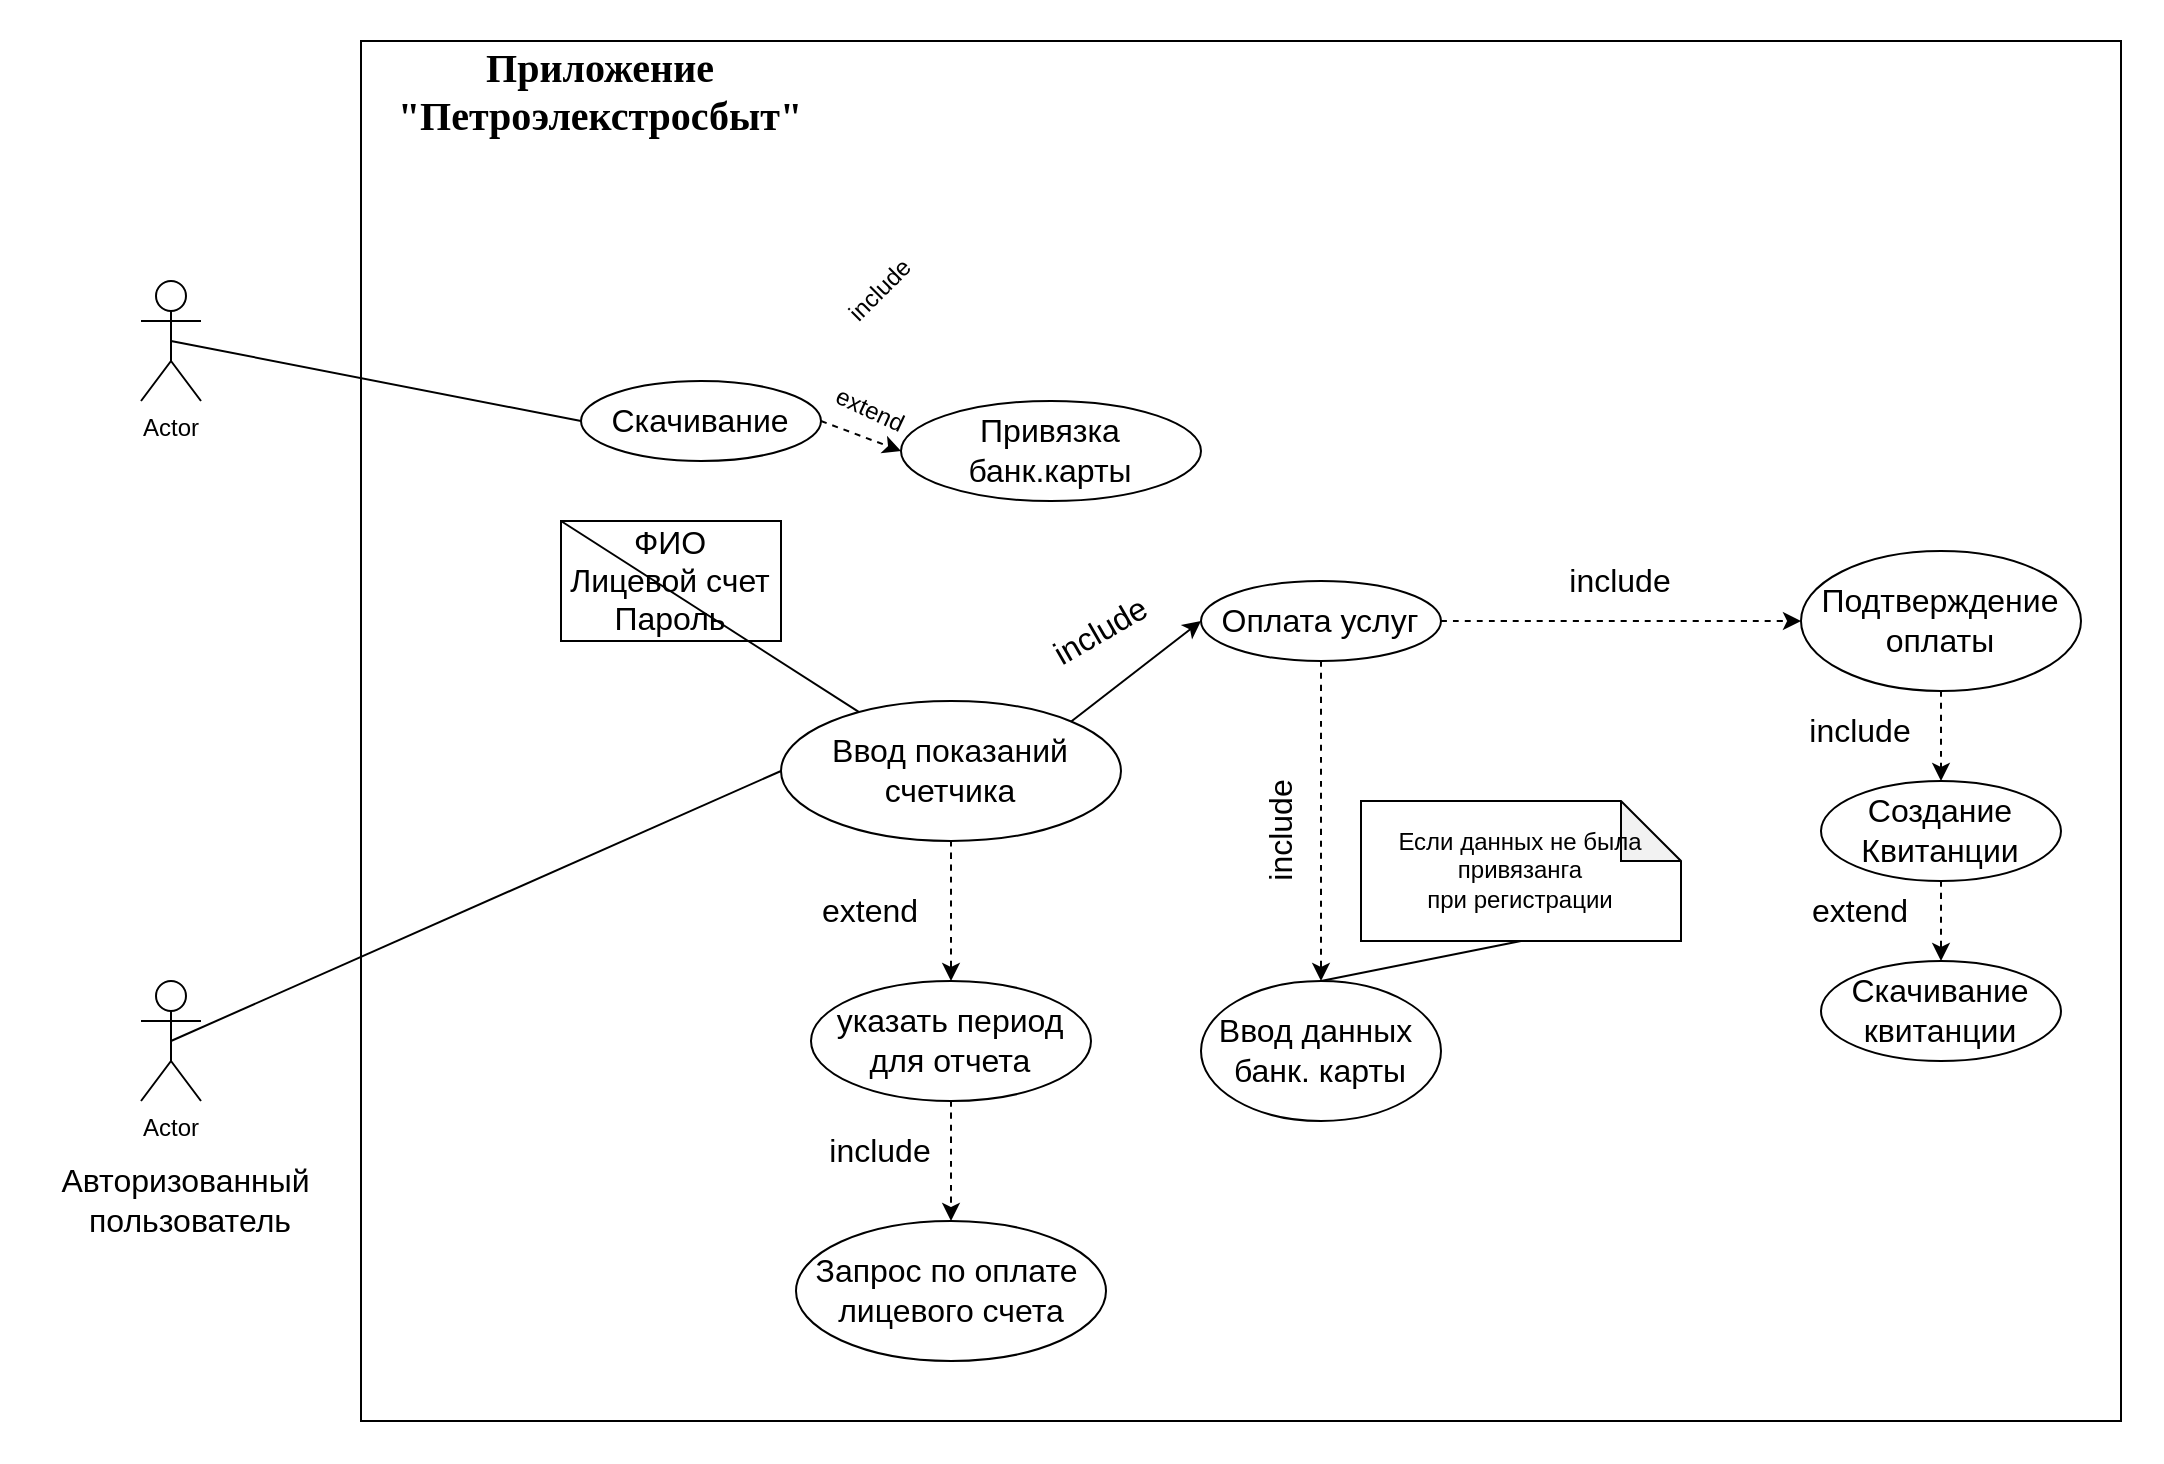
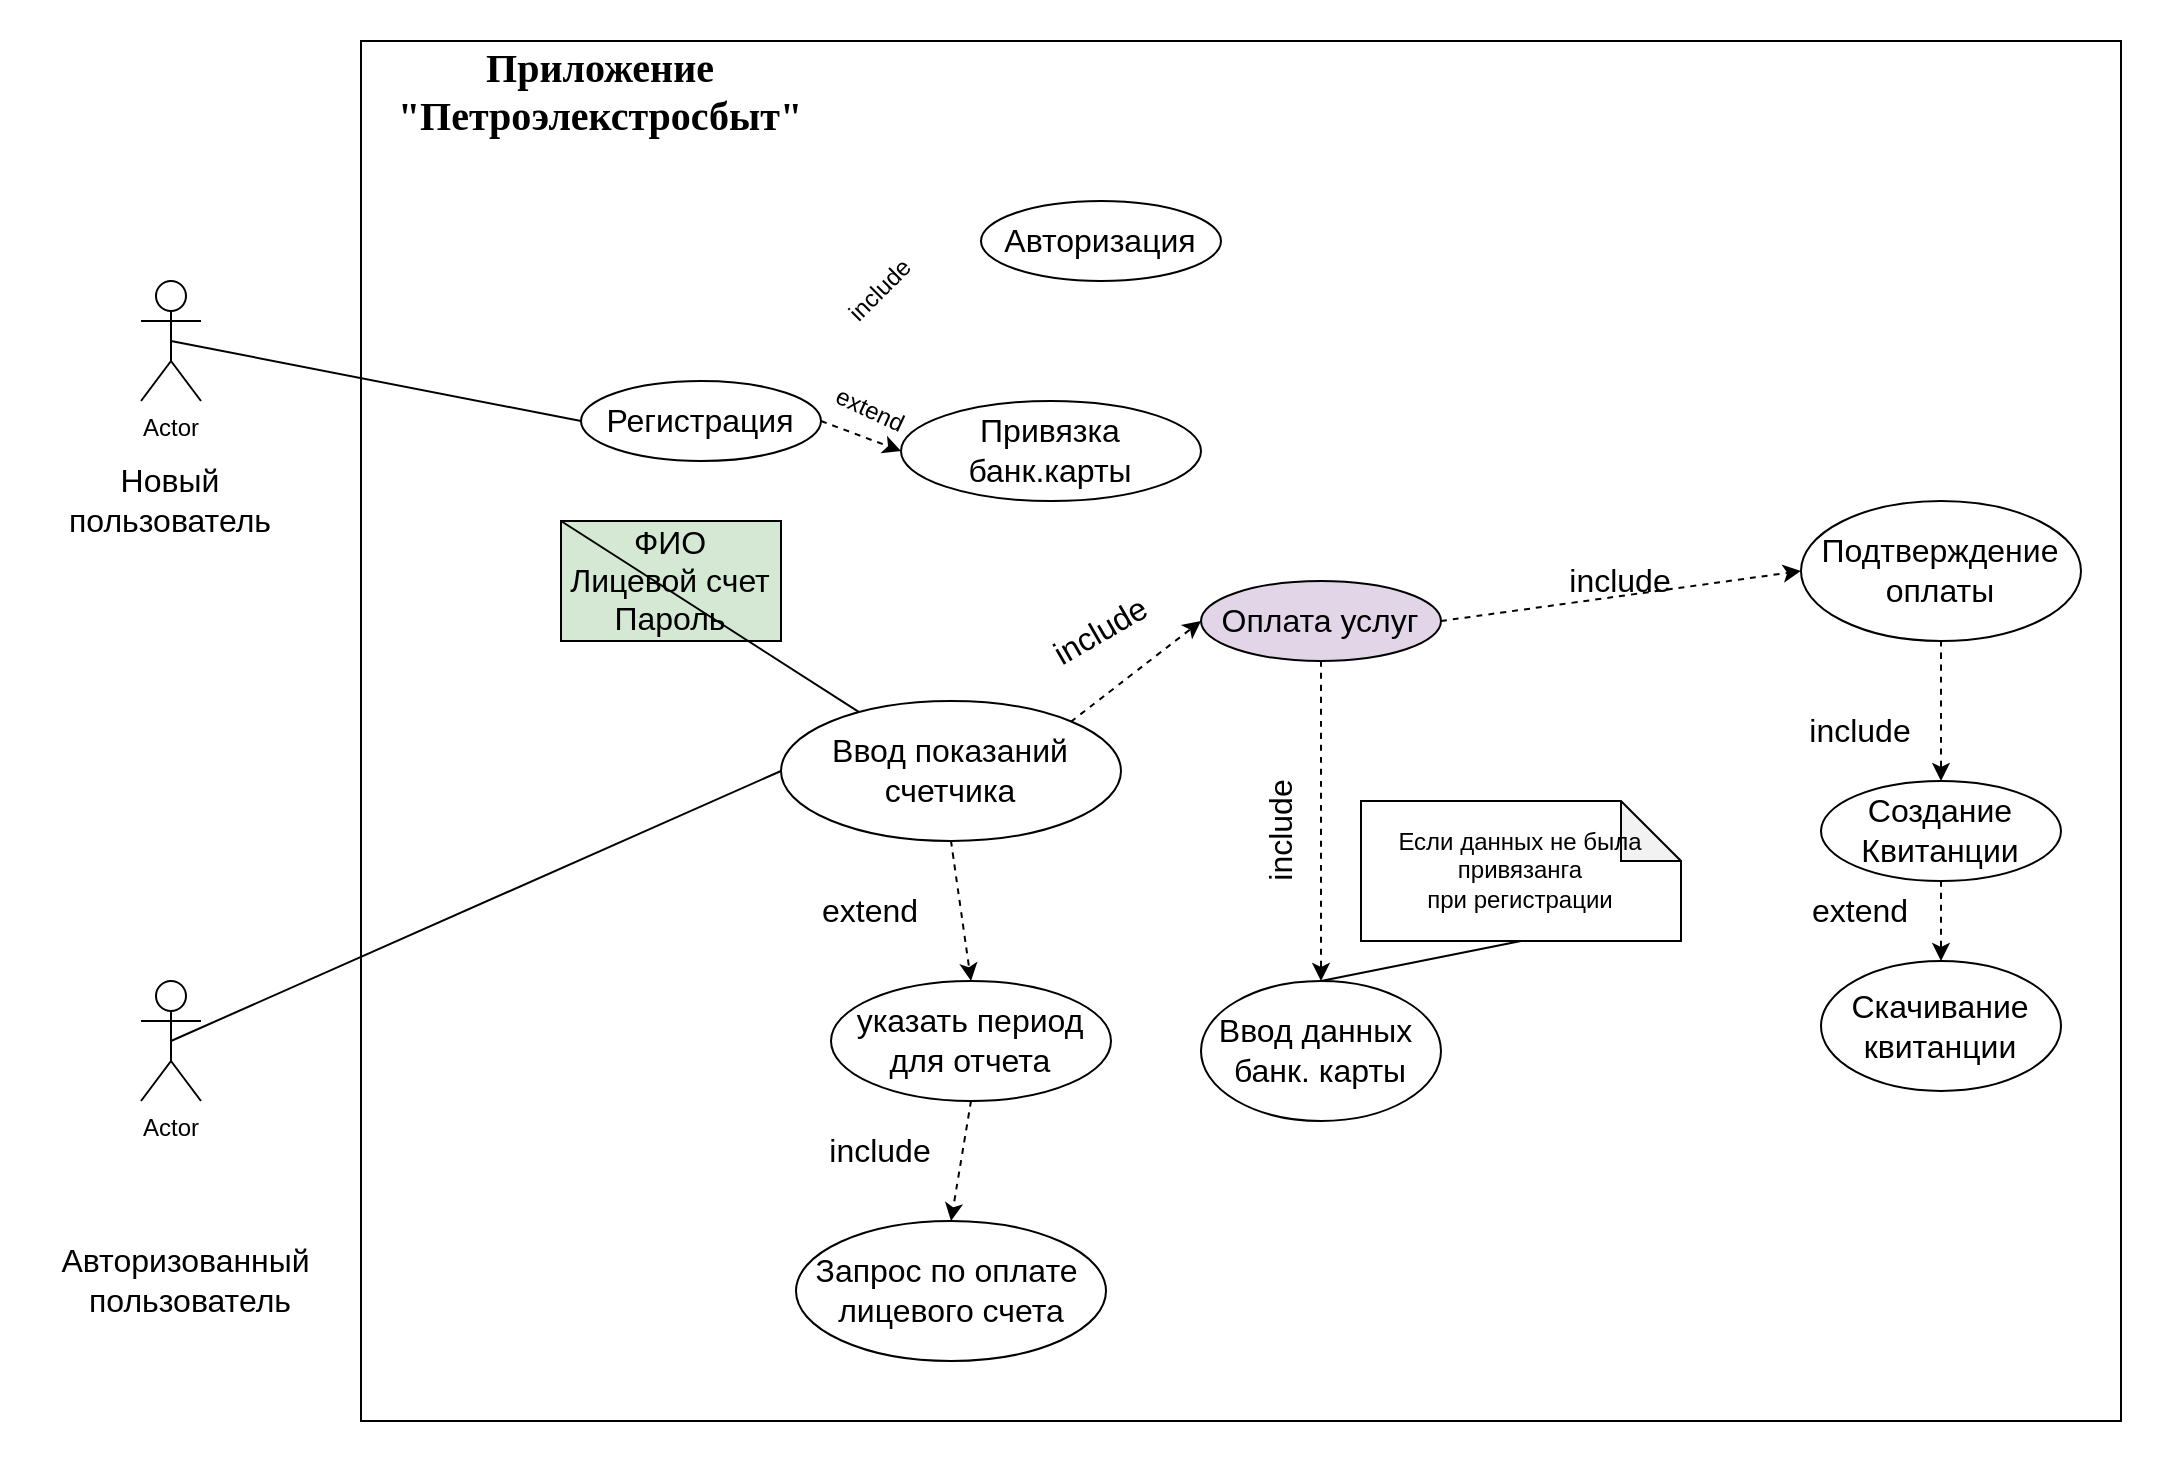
node "Авторизация": added
node "Скачивание": label "Скачивание" -> "Регистрация"
node "Новый пользователь": added
node "ФИО Лицевой счет Пароль": fillcolor #ffffff -> #d5e8d4
node "Оплата услуг": fillcolor #ffffff -> #e1d5e7
node "Подтверждение оплаты": moved (1941, 621) -> (1941, 571)
edge "Ввод показаний счетчика" -> "Оплата услуг": style solid -> dashed
node "Скачивание квитанции": size 240x100 -> 240x130
node "указать период для отчета": moved (951, 1041) -> (971, 1041)
node "Авторизованный пользователь": moved (191, 1201) -> (191, 1281)
